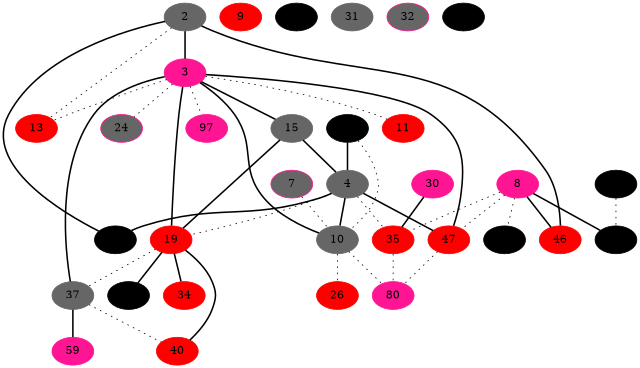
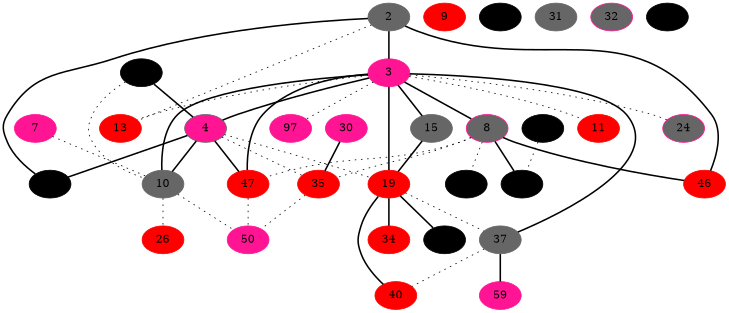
edge "3" -- "8": added
edge "15" -- "4": now "3" -- "4"
node "7": fillcolor gray40 -> deeppink
node "4": fillcolor gray40 -> deeppink
node "8": fillcolor deeppink -> gray40
node "80": label "80" -> "50"
